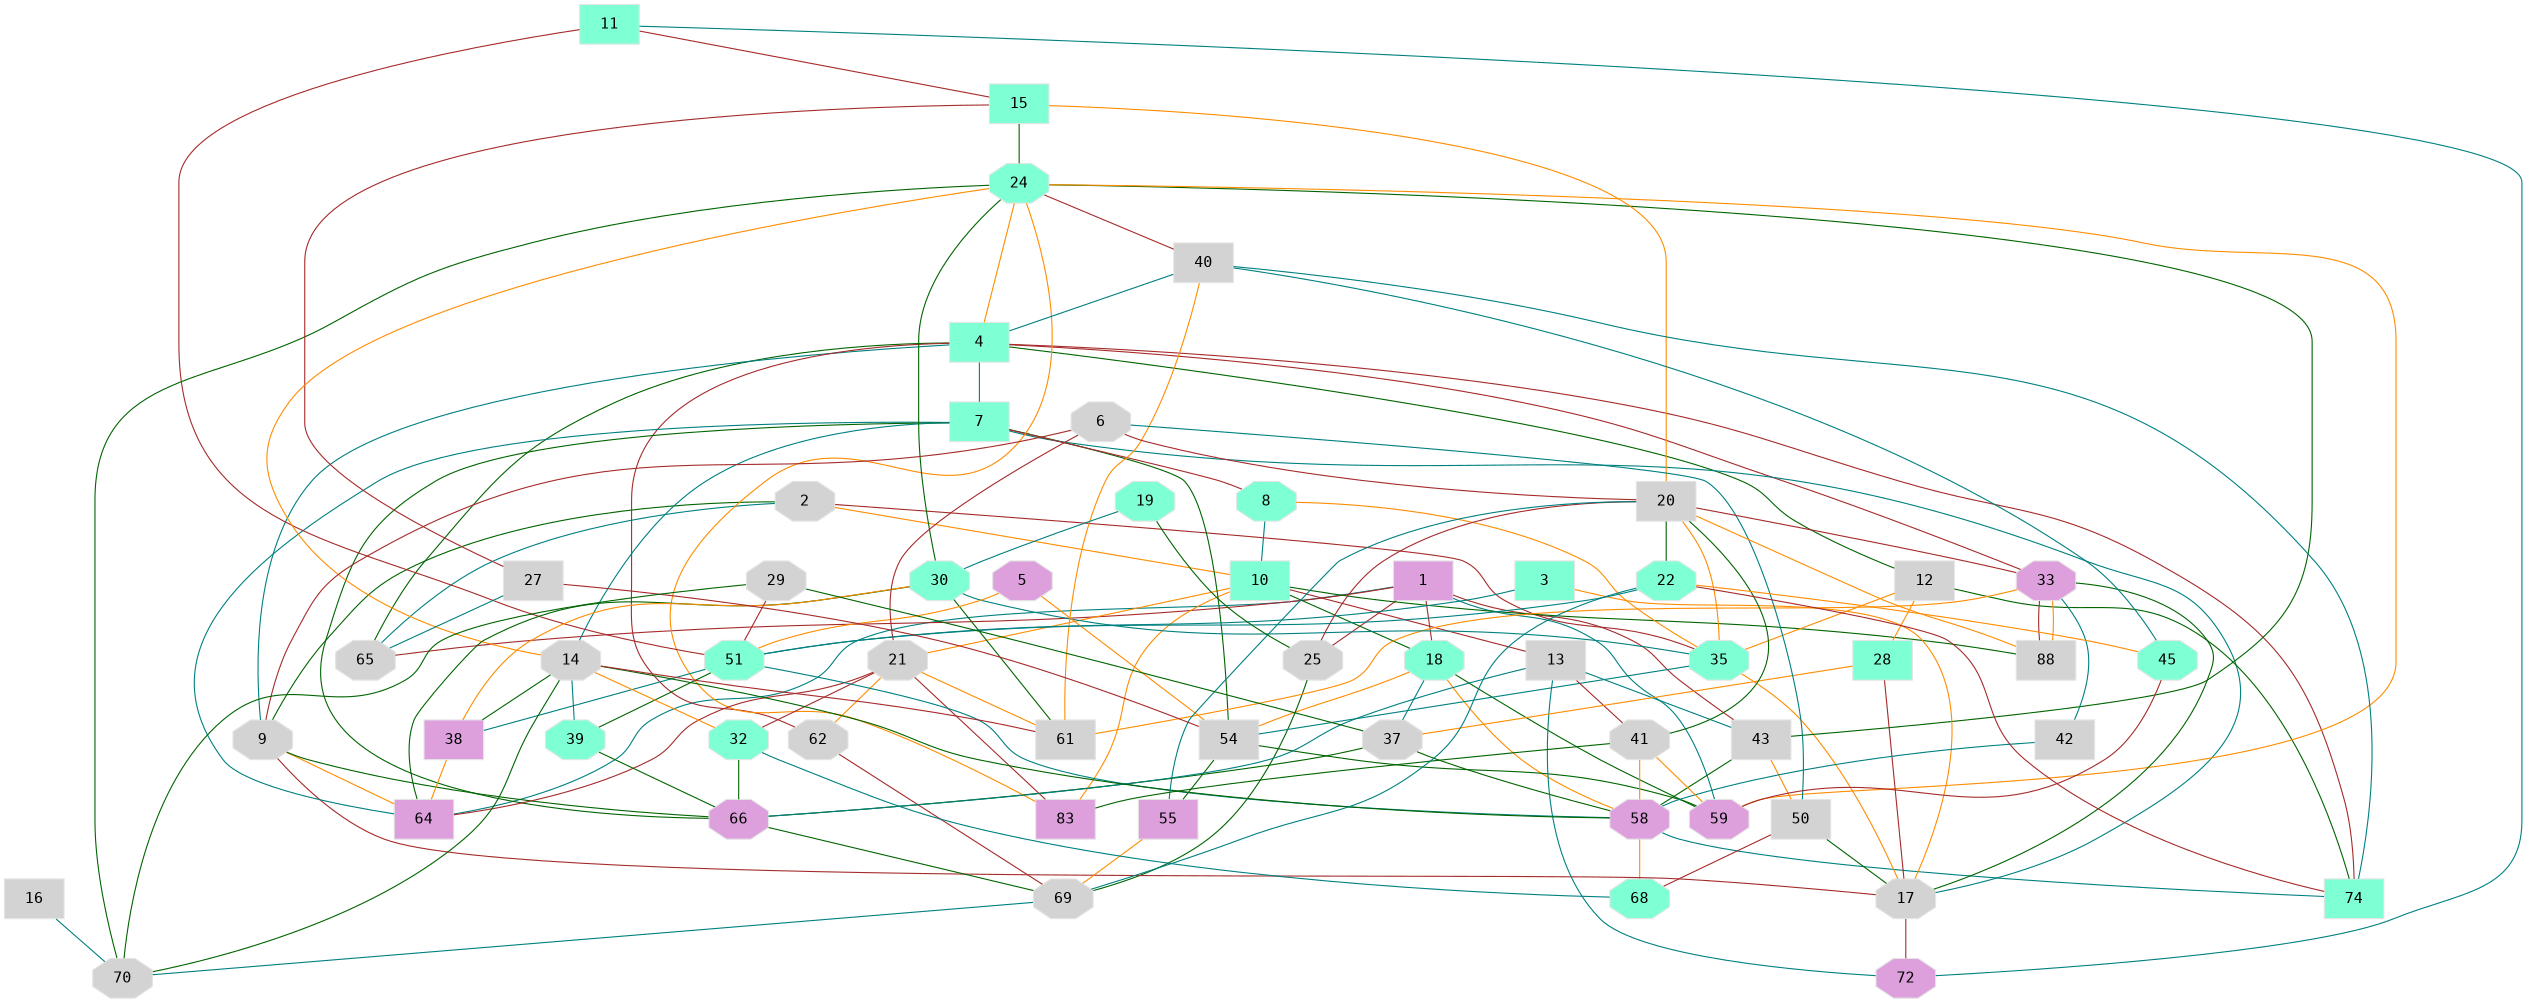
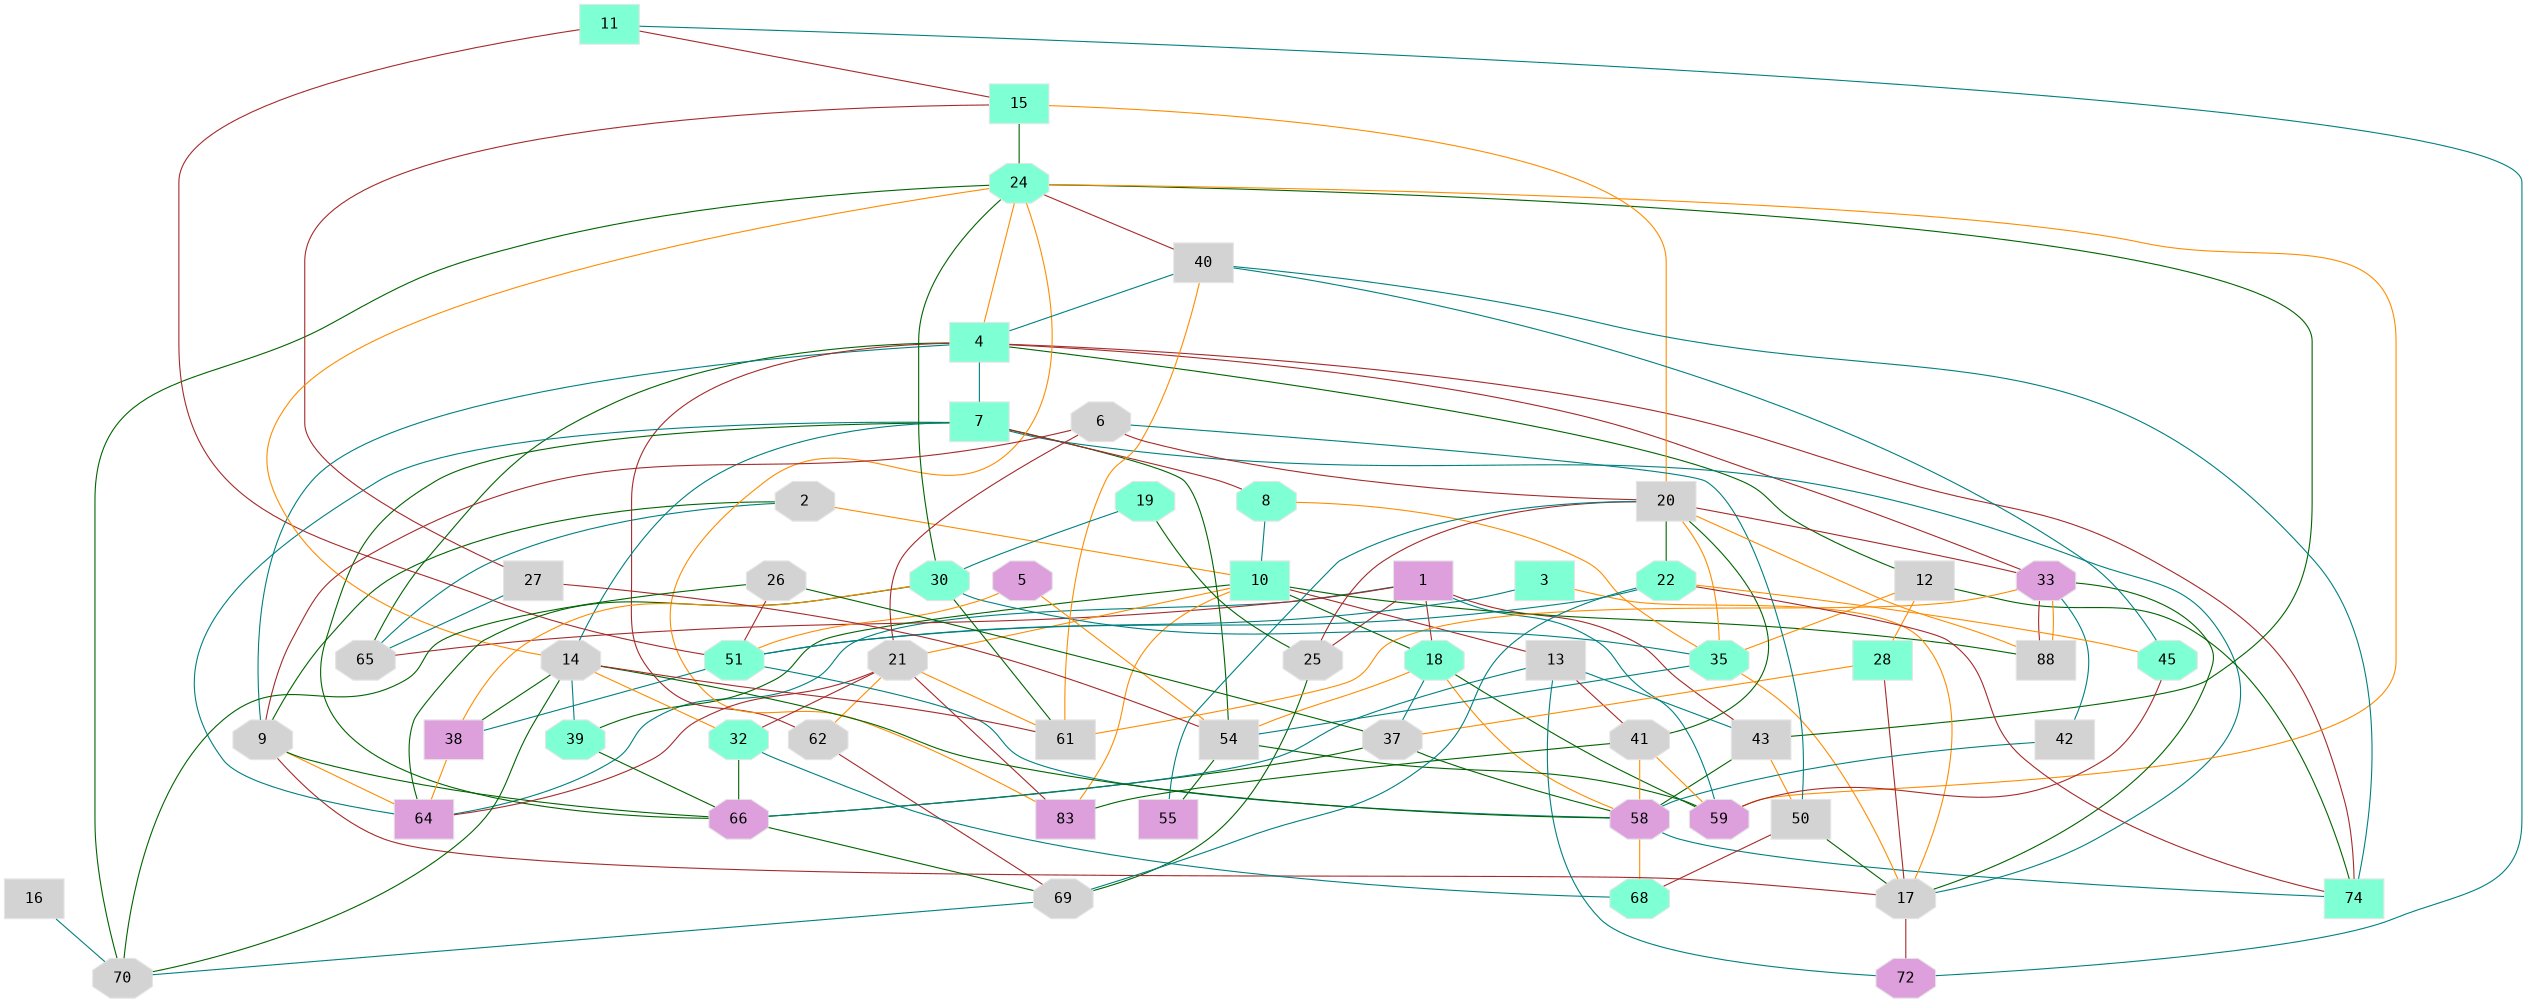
edge "2" -- "35": removed
node "29": label "29" -> "26"
edge "51" -- "39": now "10" -- "39"
edge "55" -- "69": removed
